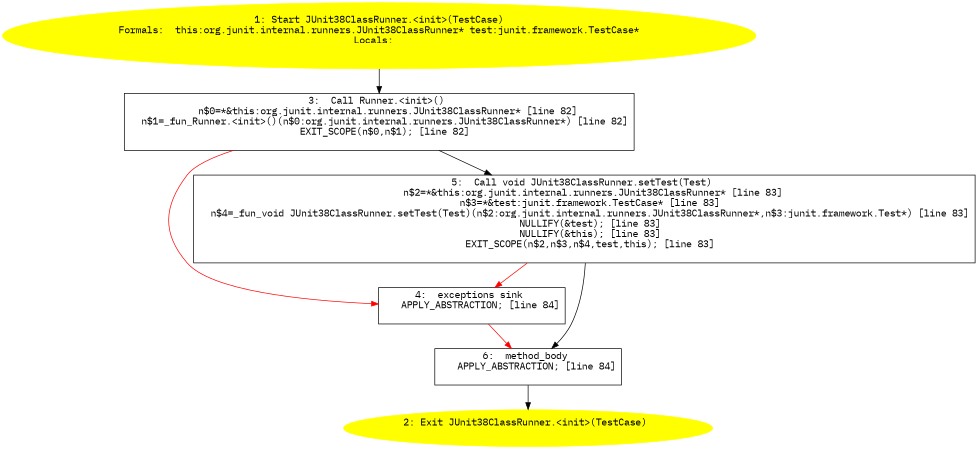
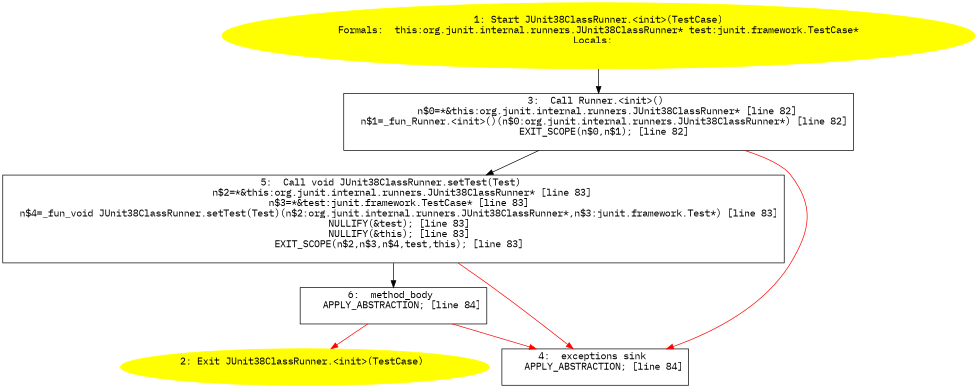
edge "4:  exceptions sink APPLY_ABSTRACTION; [line 84]" -> "6:  method_body APPLY_ABSTRACTION; [line 84]": reversed
edge "6:  method_body APPLY_ABSTRACTION; [line 84]" -> "2: Exit JUnit38ClassRunner.<init>(TestCase)": color black -> red
